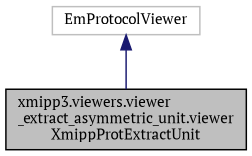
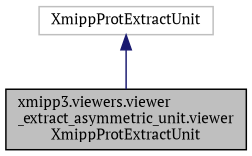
node "EmProtocolViewer": label "EmProtocolViewer" -> "XmippProtExtractUnit"
